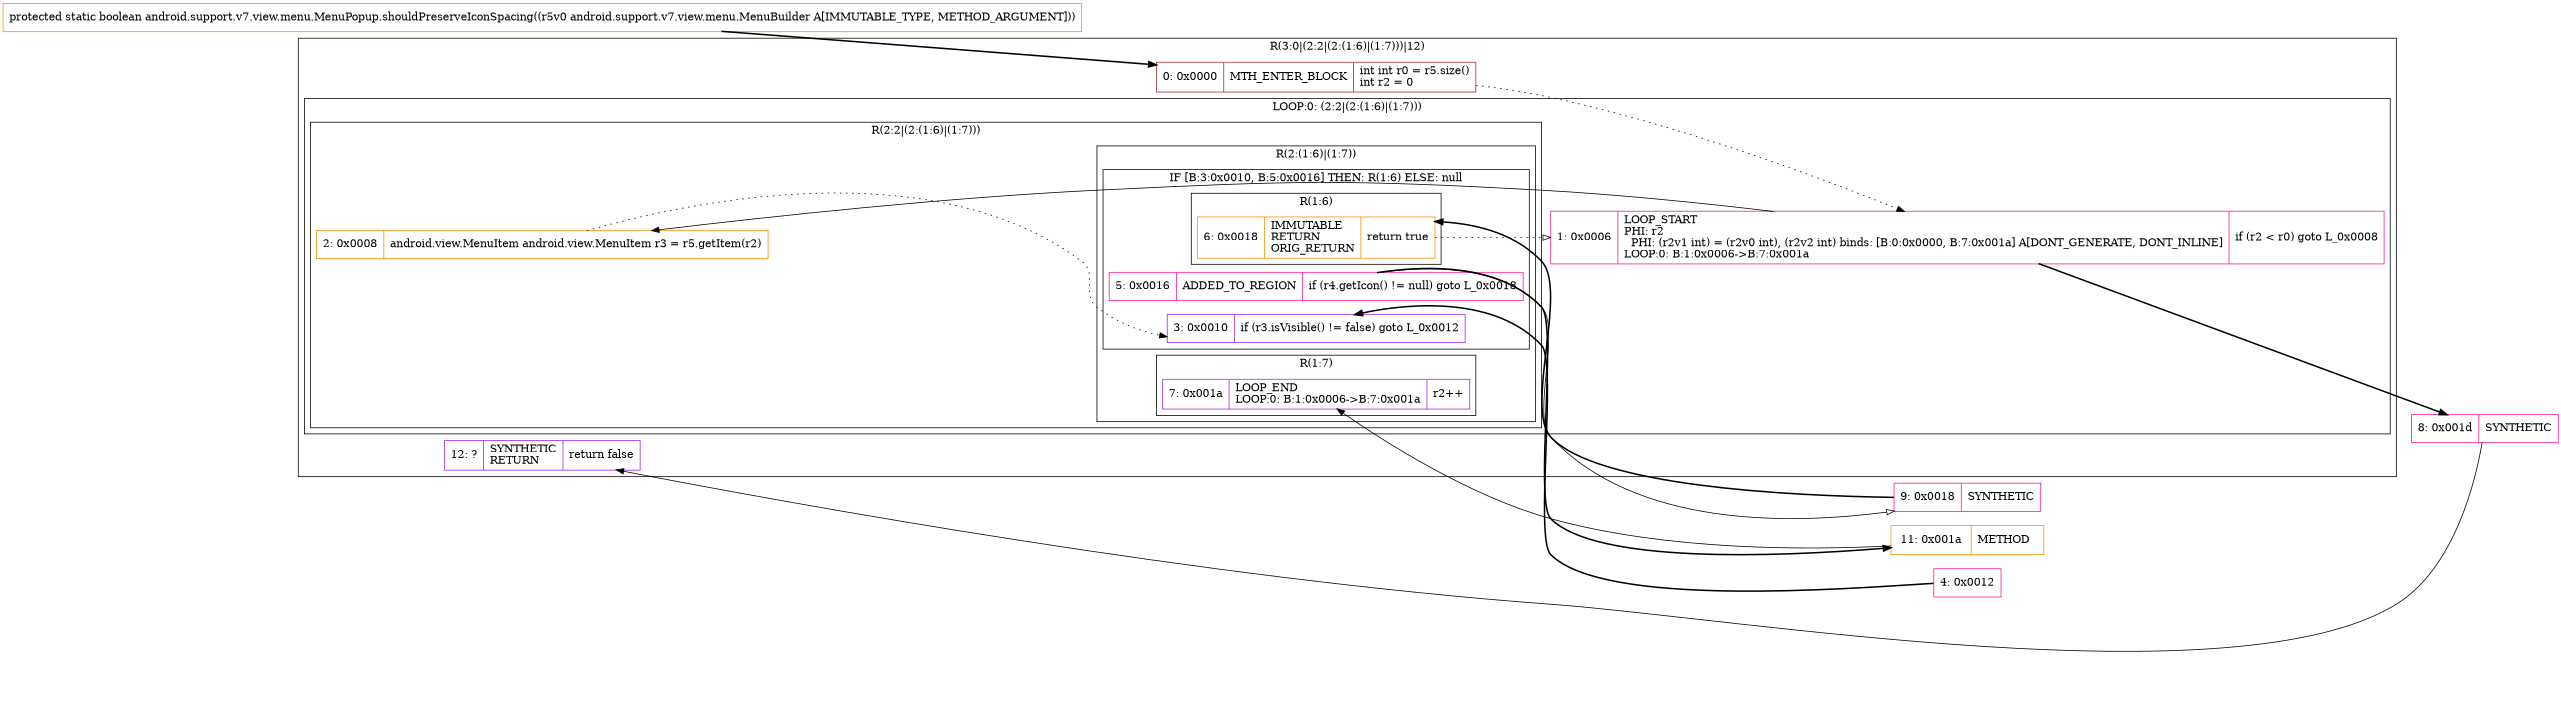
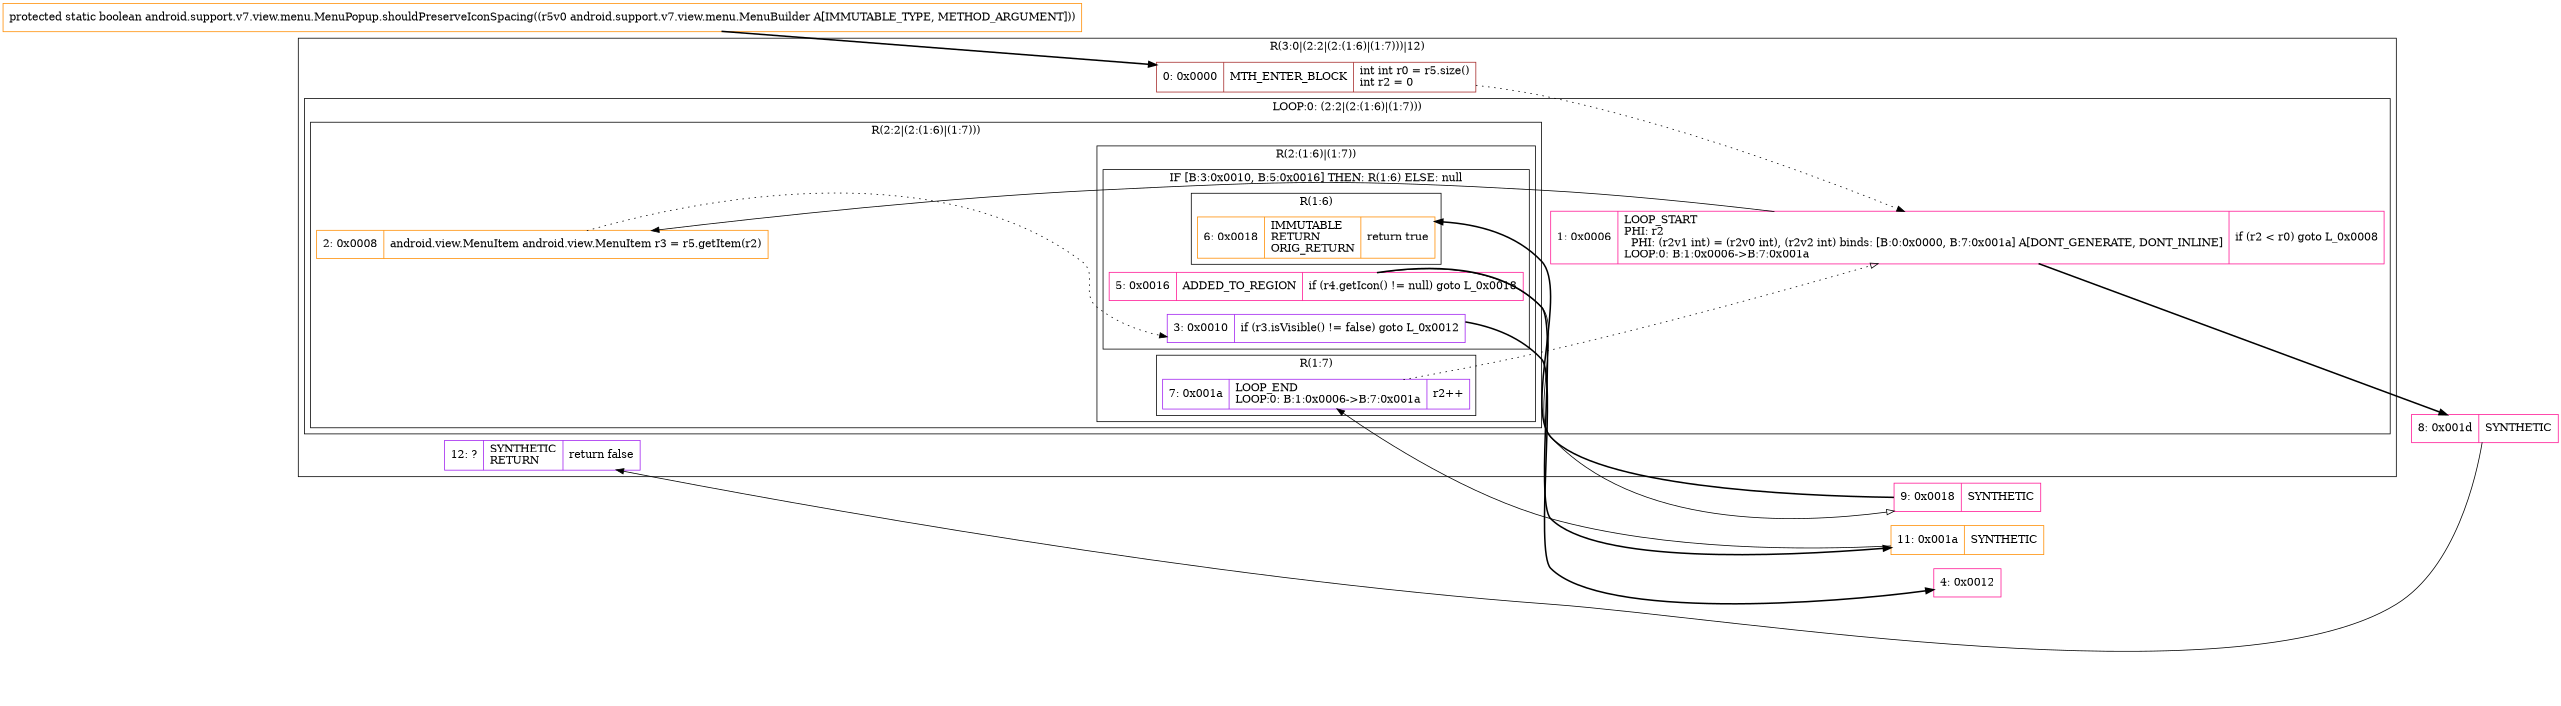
edge "6: 0x0018" -> "1: 0x0006": now "7: 0x001a" -> "1: 0x0006"
node "11: 0x001a": text "METHOD" -> "SYNTHETIC"
edge "4: 0x0012" -> "3: 0x0010": reversed
